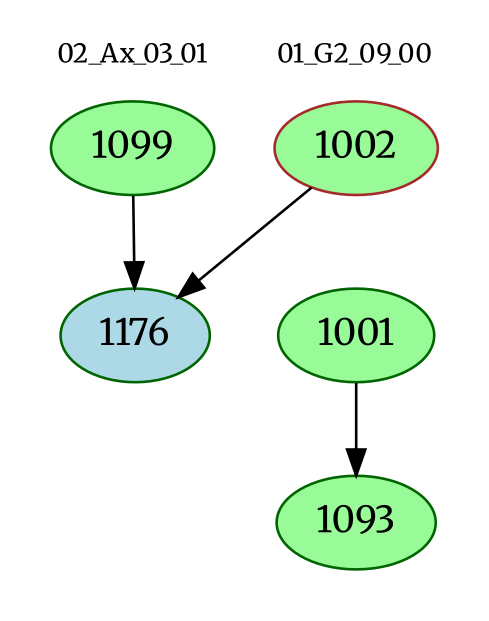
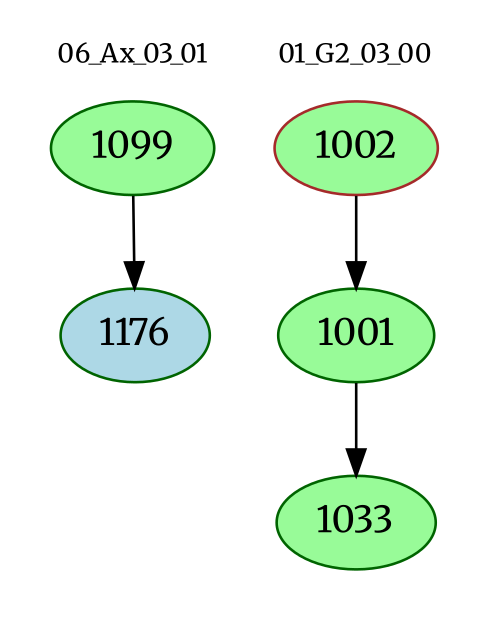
cluster "02_Ax_03_01": label "02_Ax_03_01" -> "06_Ax_03_01"
cluster "01_G2_09_00": label "01_G2_09_00" -> "01_G2_03_00"
edge "1002" -> "1176": now "1002" -> "1001"
node "1093": label "1093" -> "1033"
